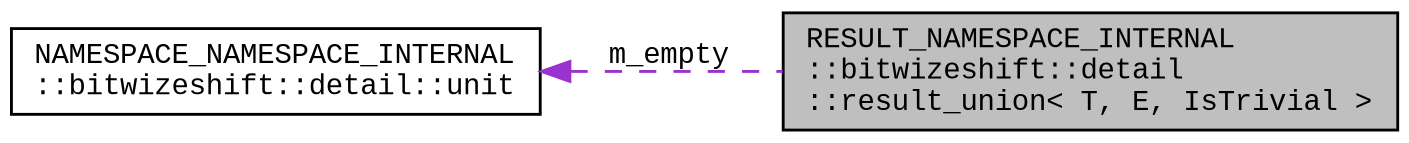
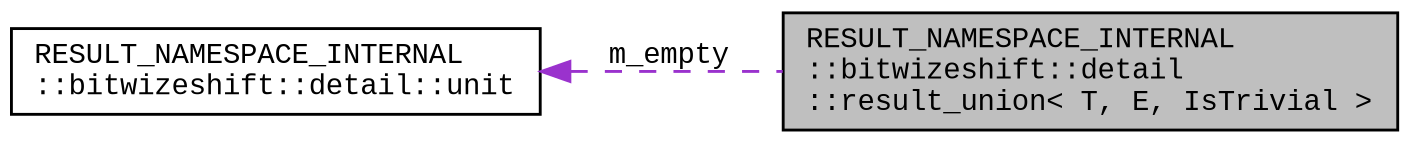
node "NAMESPACE_NAMESPACE_INTERNAL ::bitwizeshift::detail::unit": label "NAMESPACE_NAMESPACE_INTERNAL ::bitwizeshift::detail::unit" -> "RESULT_NAMESPACE_INTERNAL ::bitwizeshift::detail::unit"
